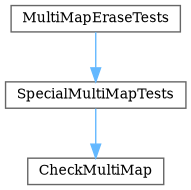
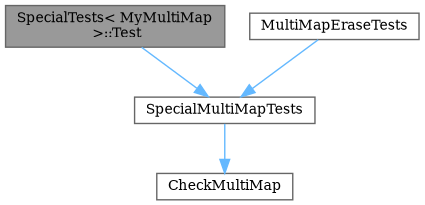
node "SpecialTests< MyMultiMap >::Test": added
